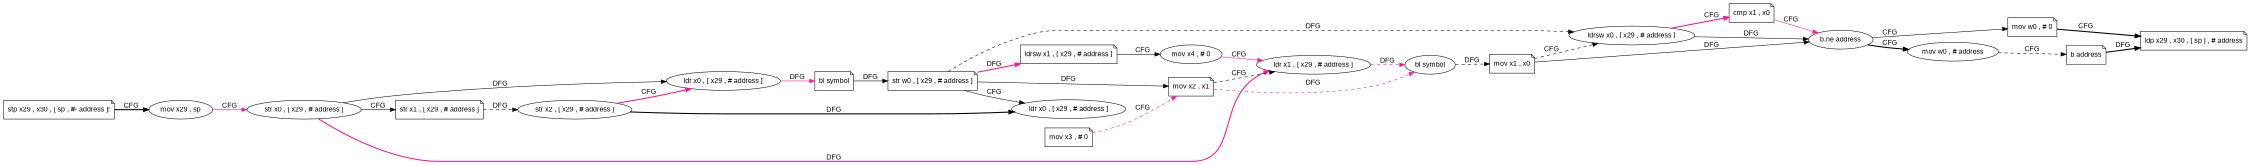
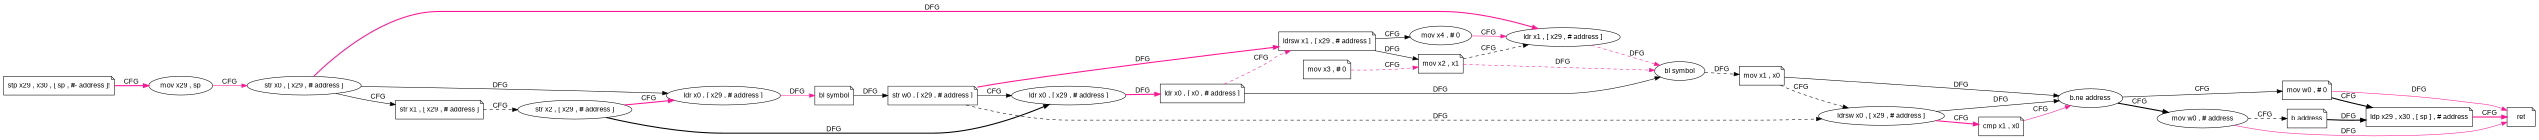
edge "str w0 , [ x29 , # address ]" -> "mov x2 , x1": now "ldrsw x1 , [ x29 , # address ]" -> "mov x2 , x1"
node "ldr x0 , [ x0 , # address ]": added
edge "str x1 , [ x29 , # address ]" -> "str x2 , [ x29 , # address ]": label "DFG" -> "CFG"
edge "stp x29 , x30 , [ sp , #- address ]!" -> "mov x29 , sp": color black -> deeppink
node "ret": added
